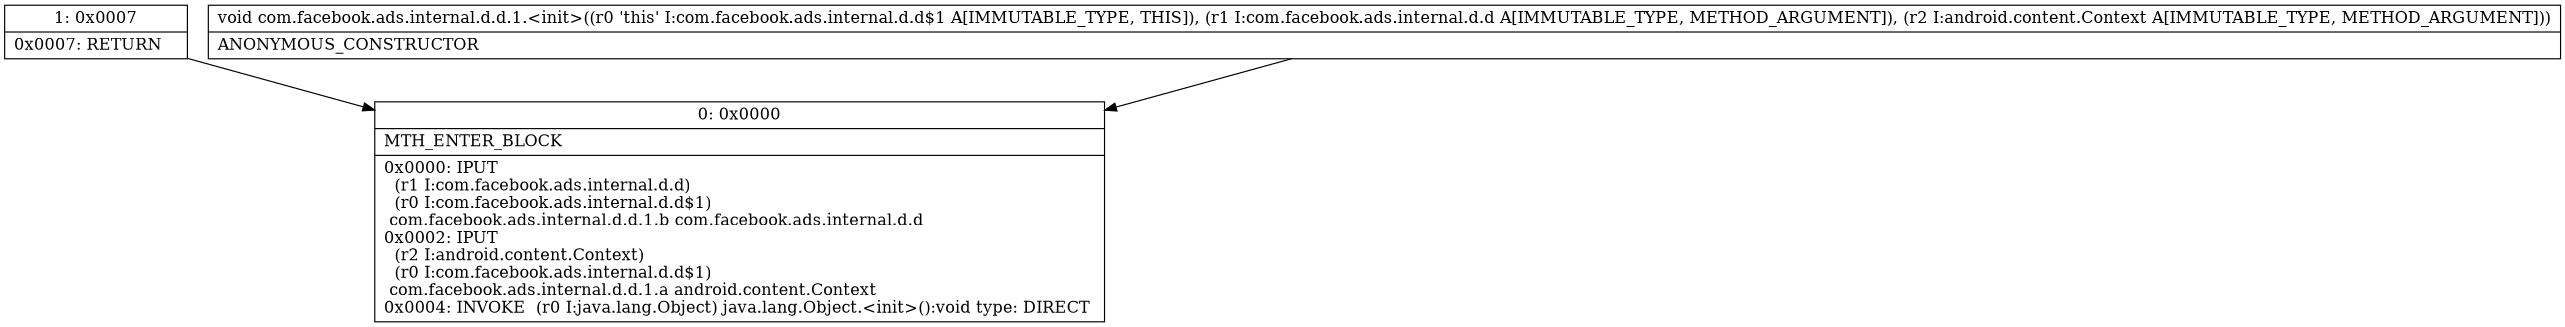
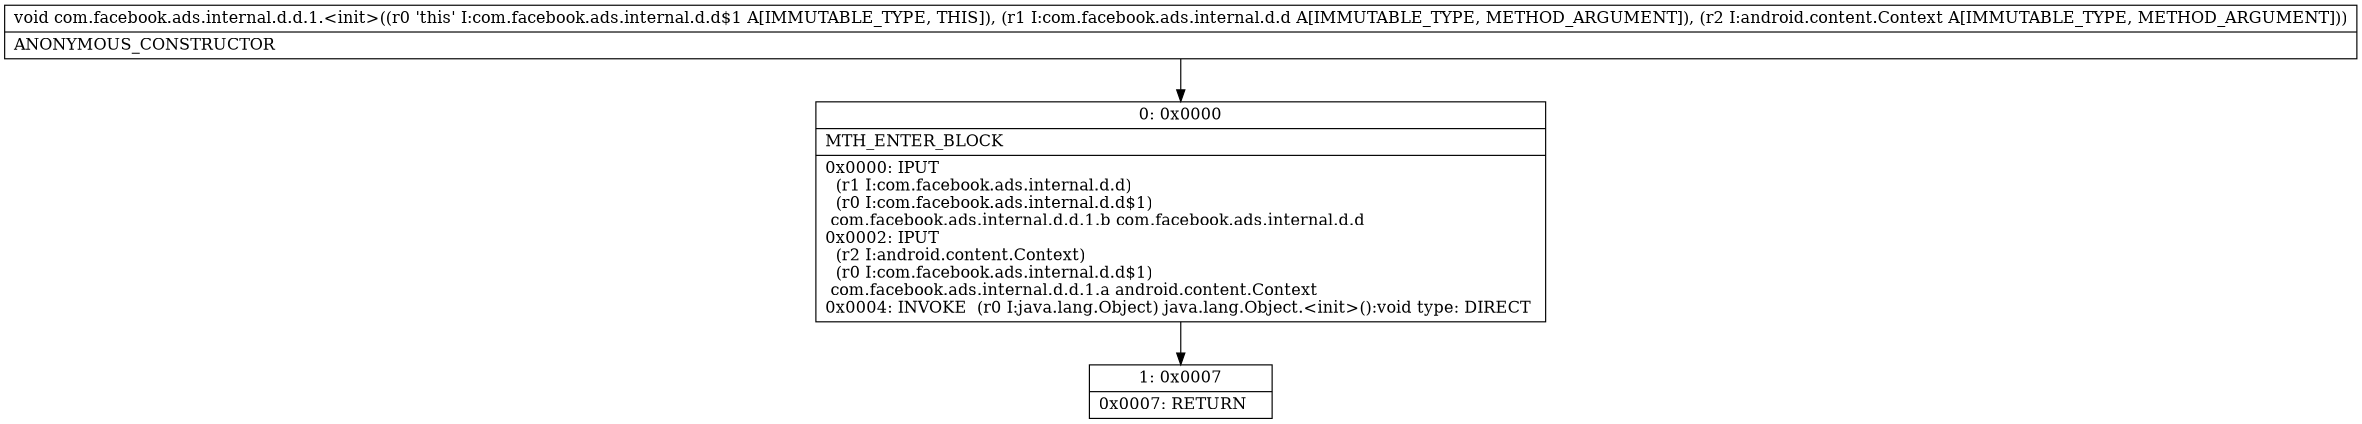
edge "1: 0x0007" -> "0: 0x0000": reversed
